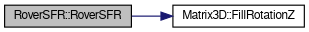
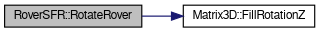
node "RoverSFR::RoverSFR": label "RoverSFR::RoverSFR" -> "RoverSFR::RotateRover"
